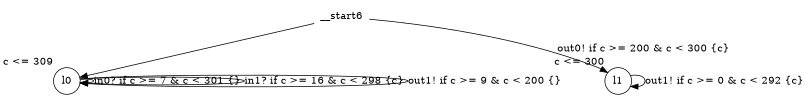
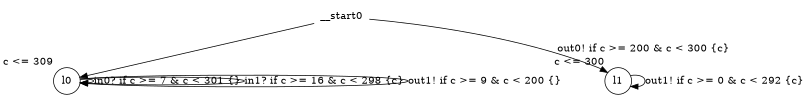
node "__start6": label "__start6" -> "__start0"
